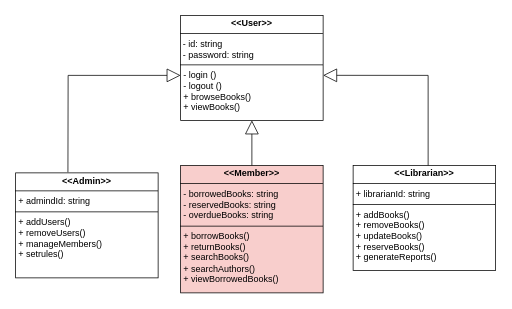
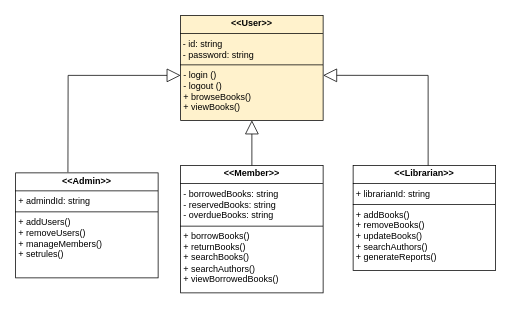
node "<<User>> - id: string - password: string - login () - logout () + browseBooks() + viewBooks()": fillcolor #ffffff -> #fff2cc
node "<<Librarian>> + librarianId: string + addBooks() + removeBooks() + updateBooks() + reserveBooks() + generateReports()": label "<<Librarian>> + librarianId: string + addBooks() + removeBooks() + updateBooks() + reserveBooks() + generateReports()" -> "<<Librarian>> + librarianId: string + addBooks() + removeBooks() + updateBooks() + searchAuthors() + generateReports()"
node "<<Member>> - borrowedBooks: string - reservedBooks: string - overdueBooks: string + borrowBooks() + returnBooks() + searchBooks() + searchAuthors() + viewBorrowedBooks()": fillcolor #f8cecc -> #ffffff
